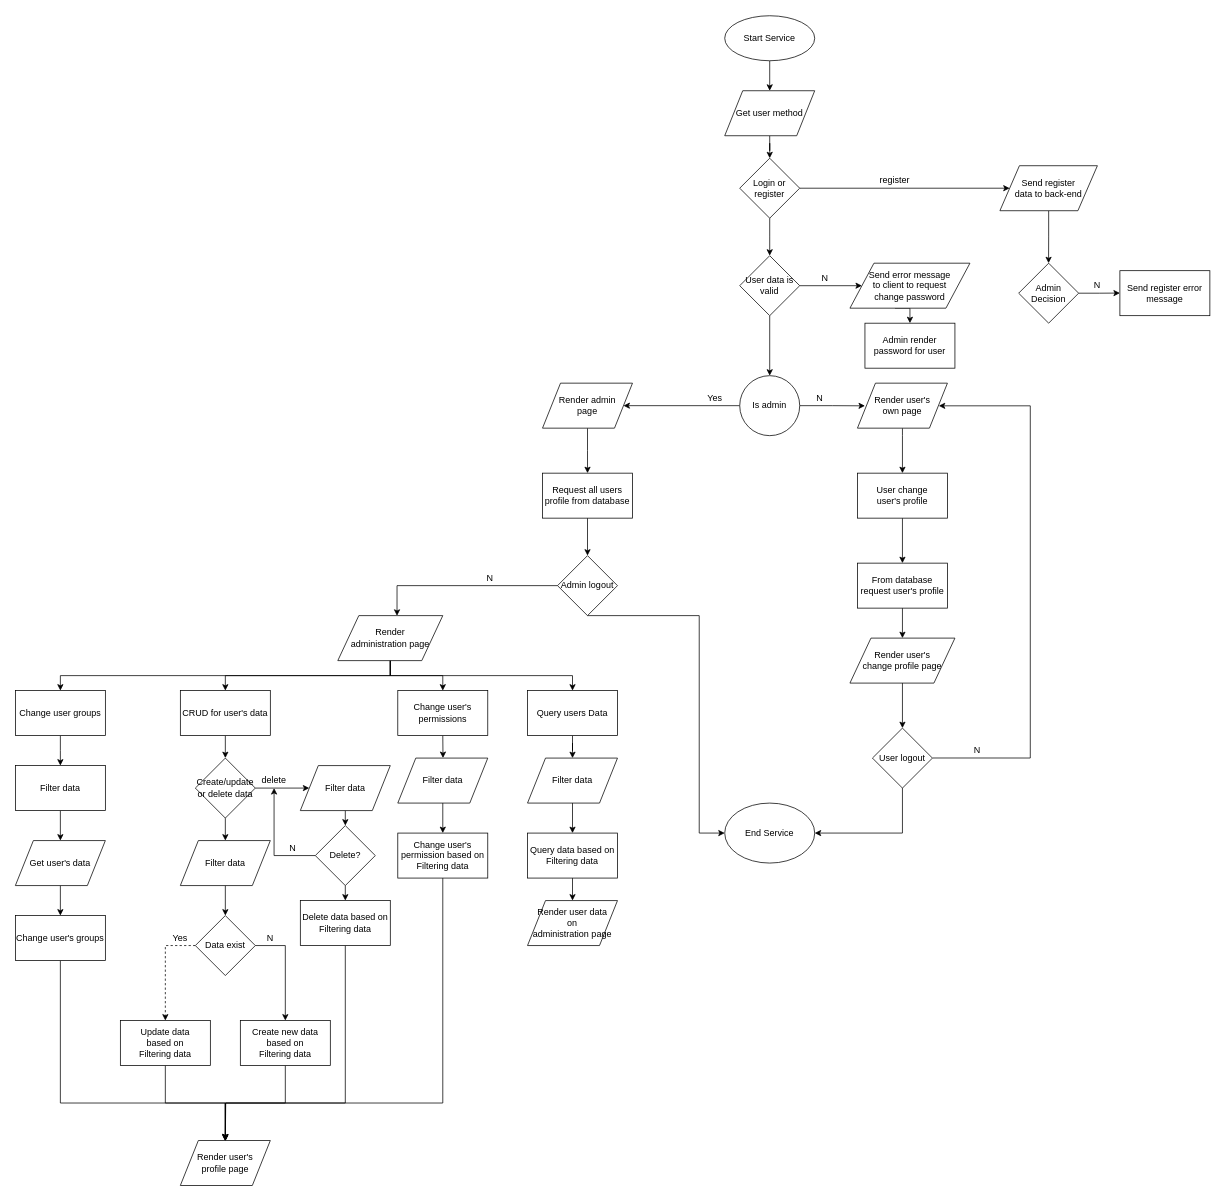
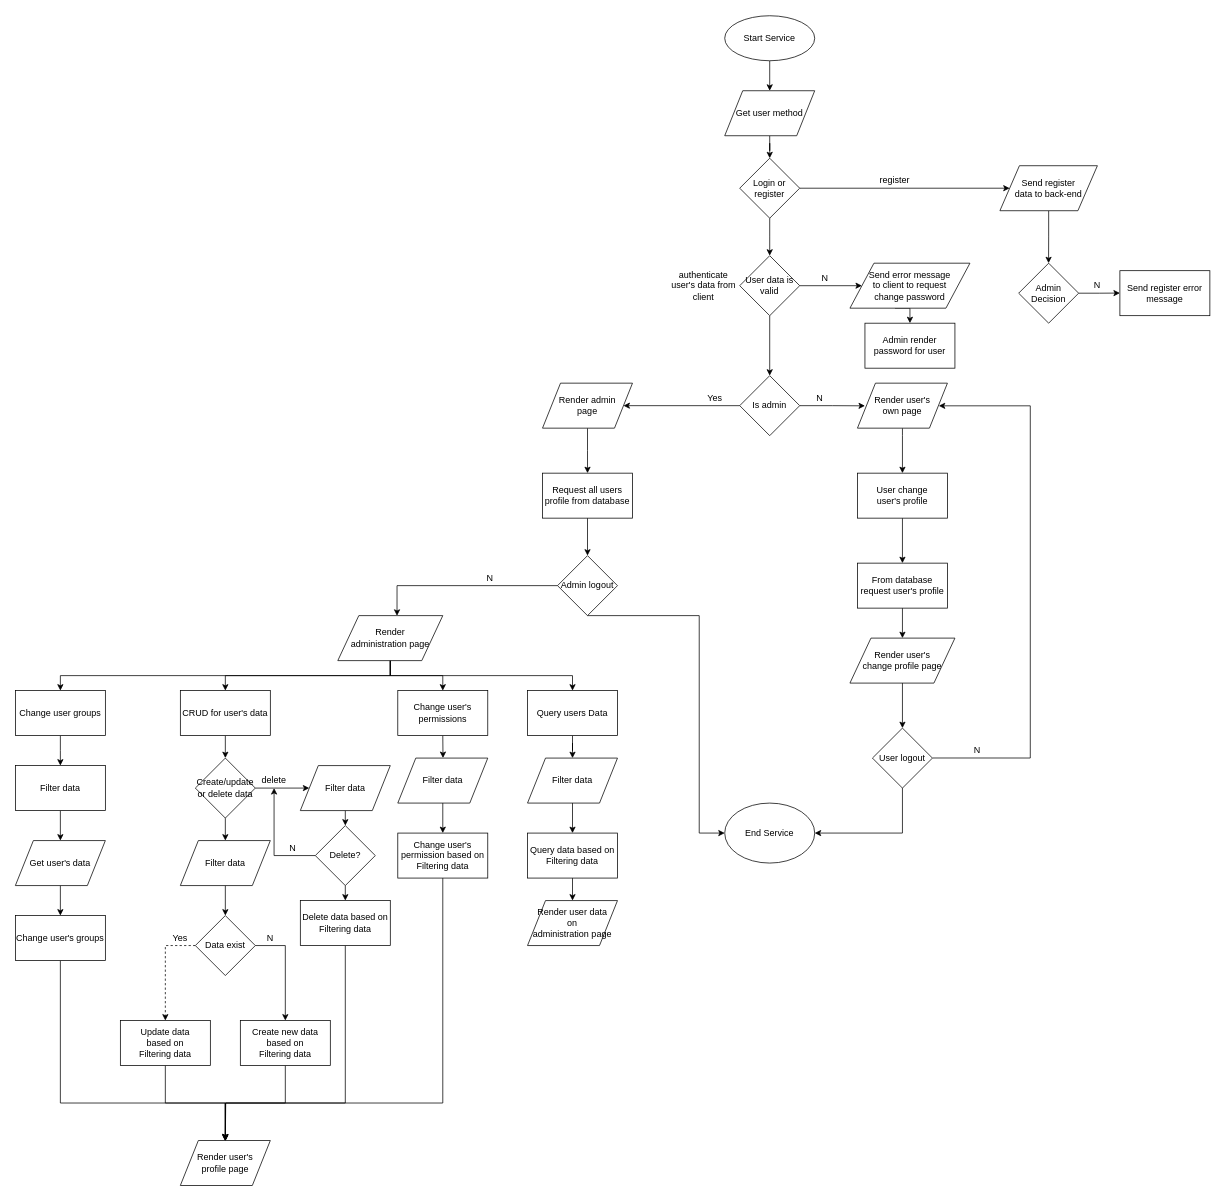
node "authenticate user's data from client": added
node "Is admin": shape ellipse -> diamond
